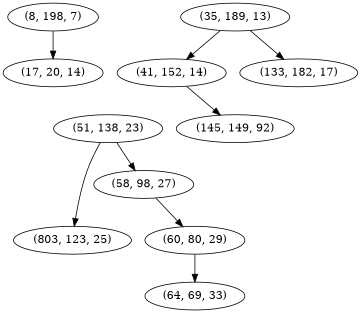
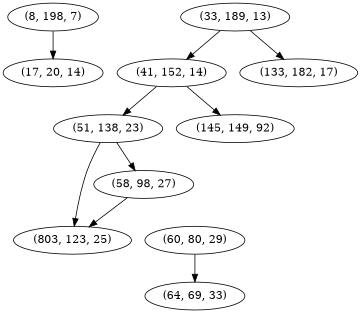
node "(35, 189, 13)": label "(35, 189, 13)" -> "(33, 189, 13)"
edge "(41, 152, 14)" -> "(51, 138, 23)": added
edge "(58, 98, 27)" -> "(60, 80, 29)": now "(58, 98, 27)" -> "(803, 123, 25)"
